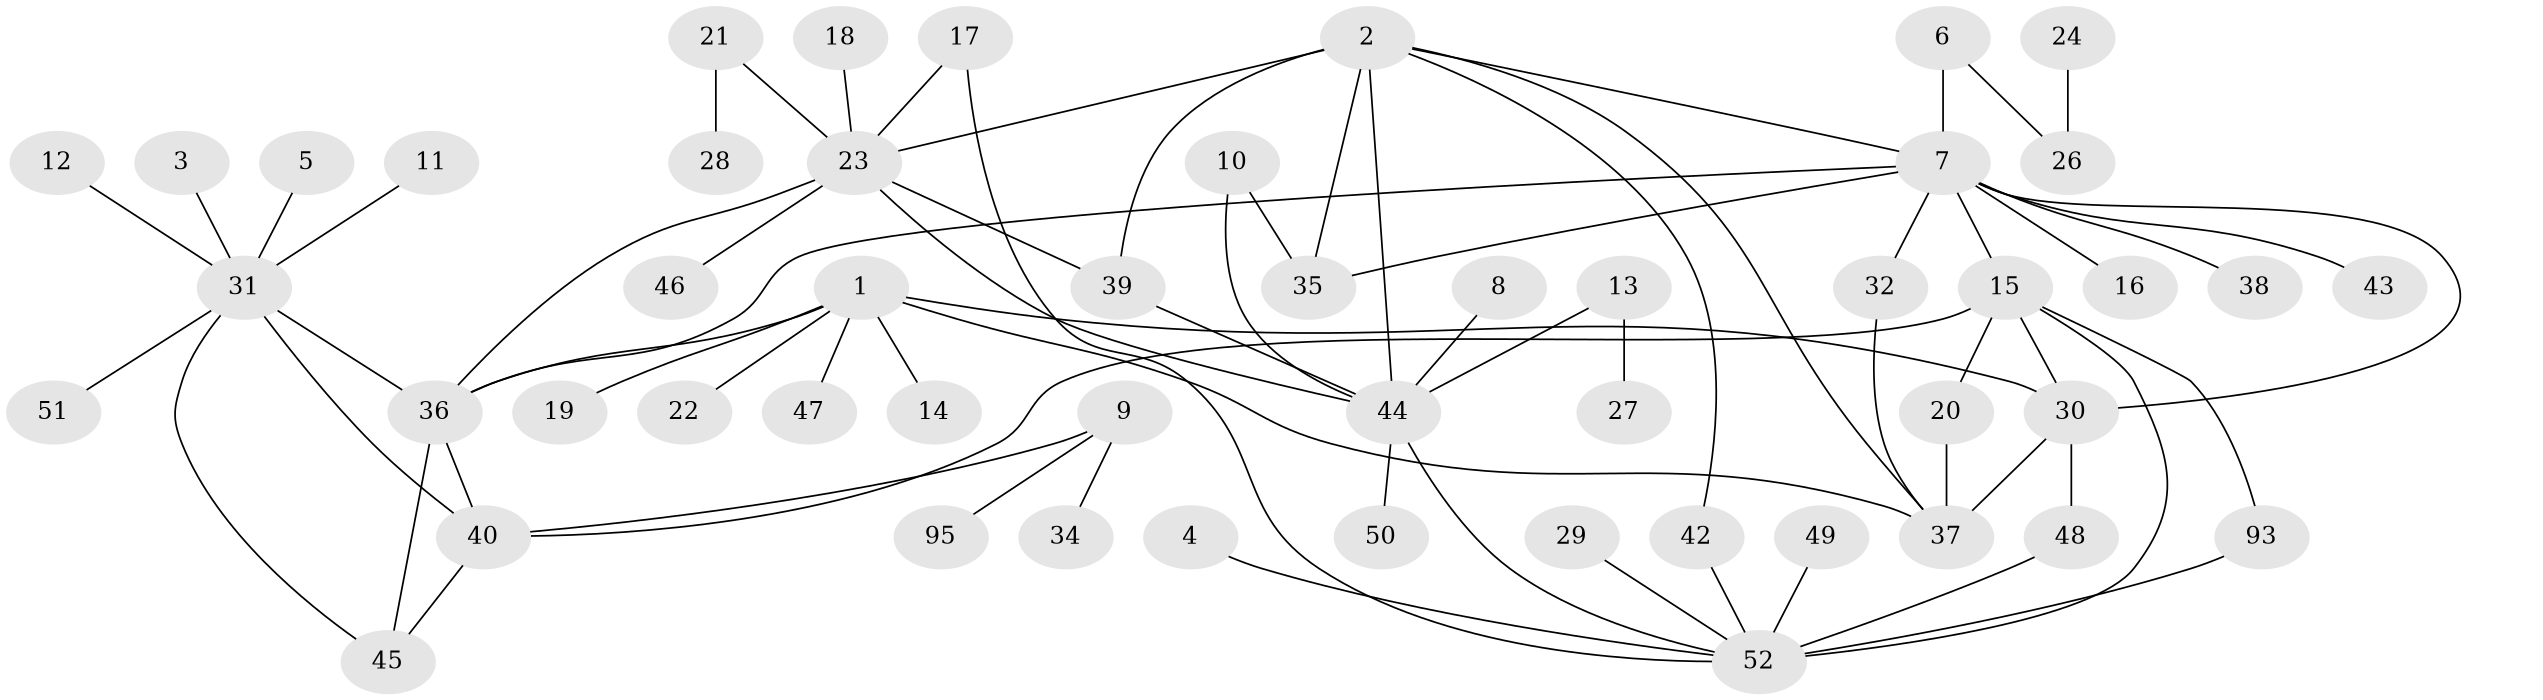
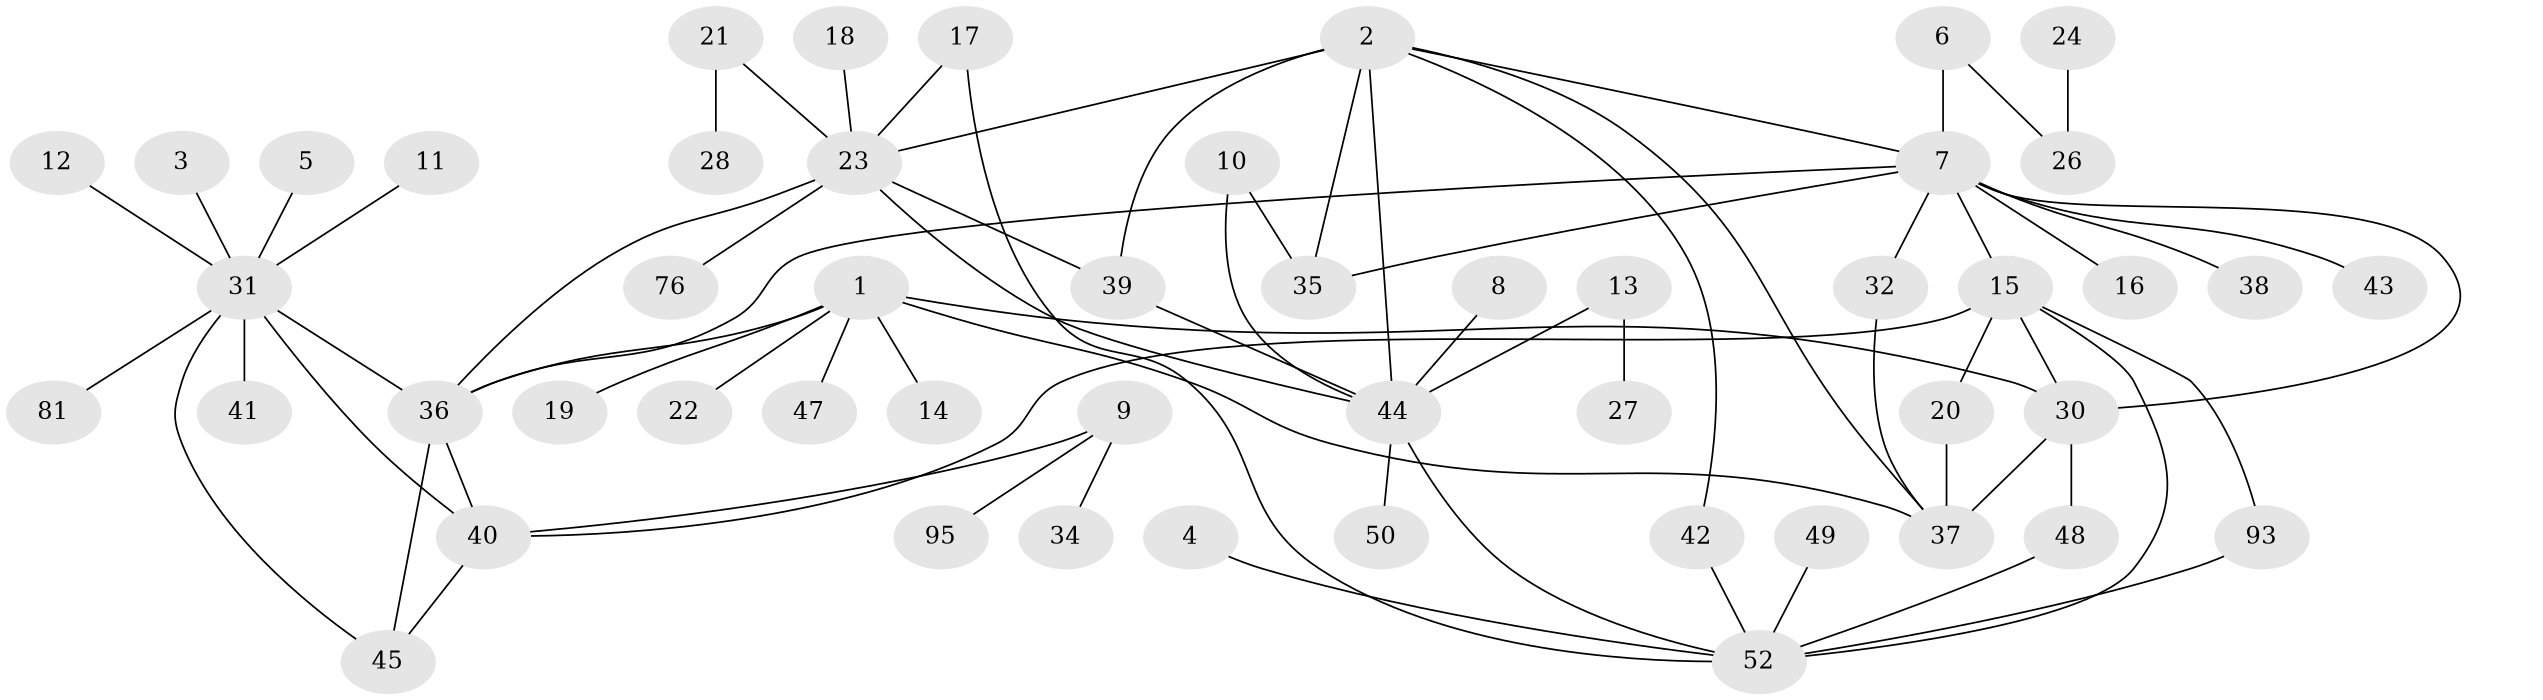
node "46": label "46" -> "76"
node "51": label "51" -> "81"
node "41": added
node "29": removed
